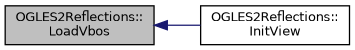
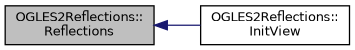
node "OGLES2Reflections:: LoadVbos": label "OGLES2Reflections:: LoadVbos" -> "OGLES2Reflections:: Reflections"
